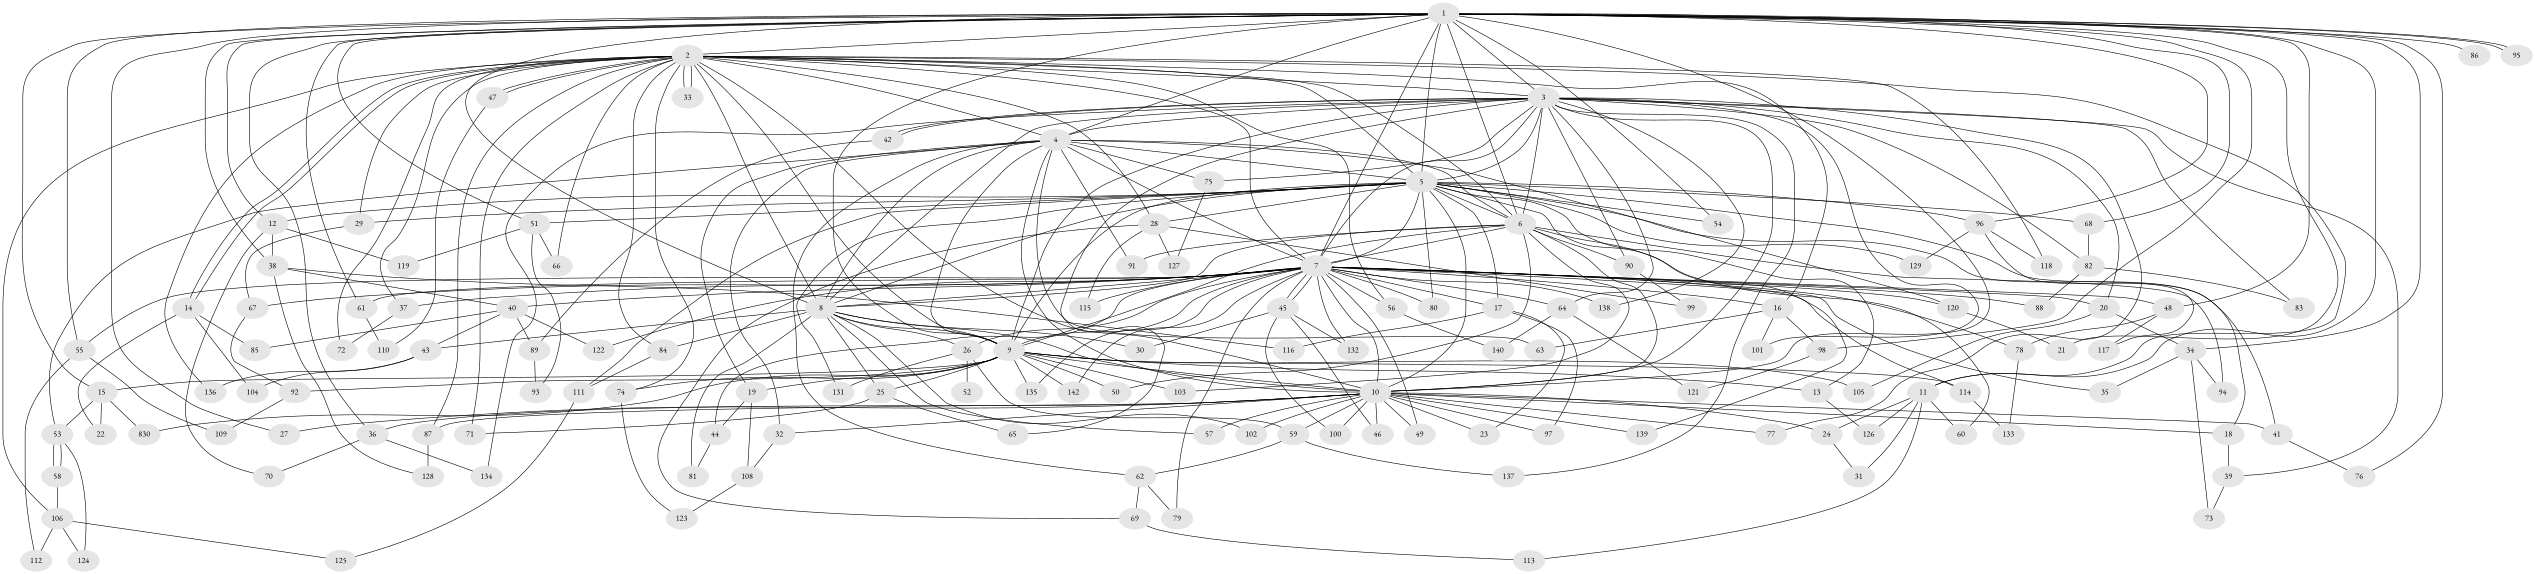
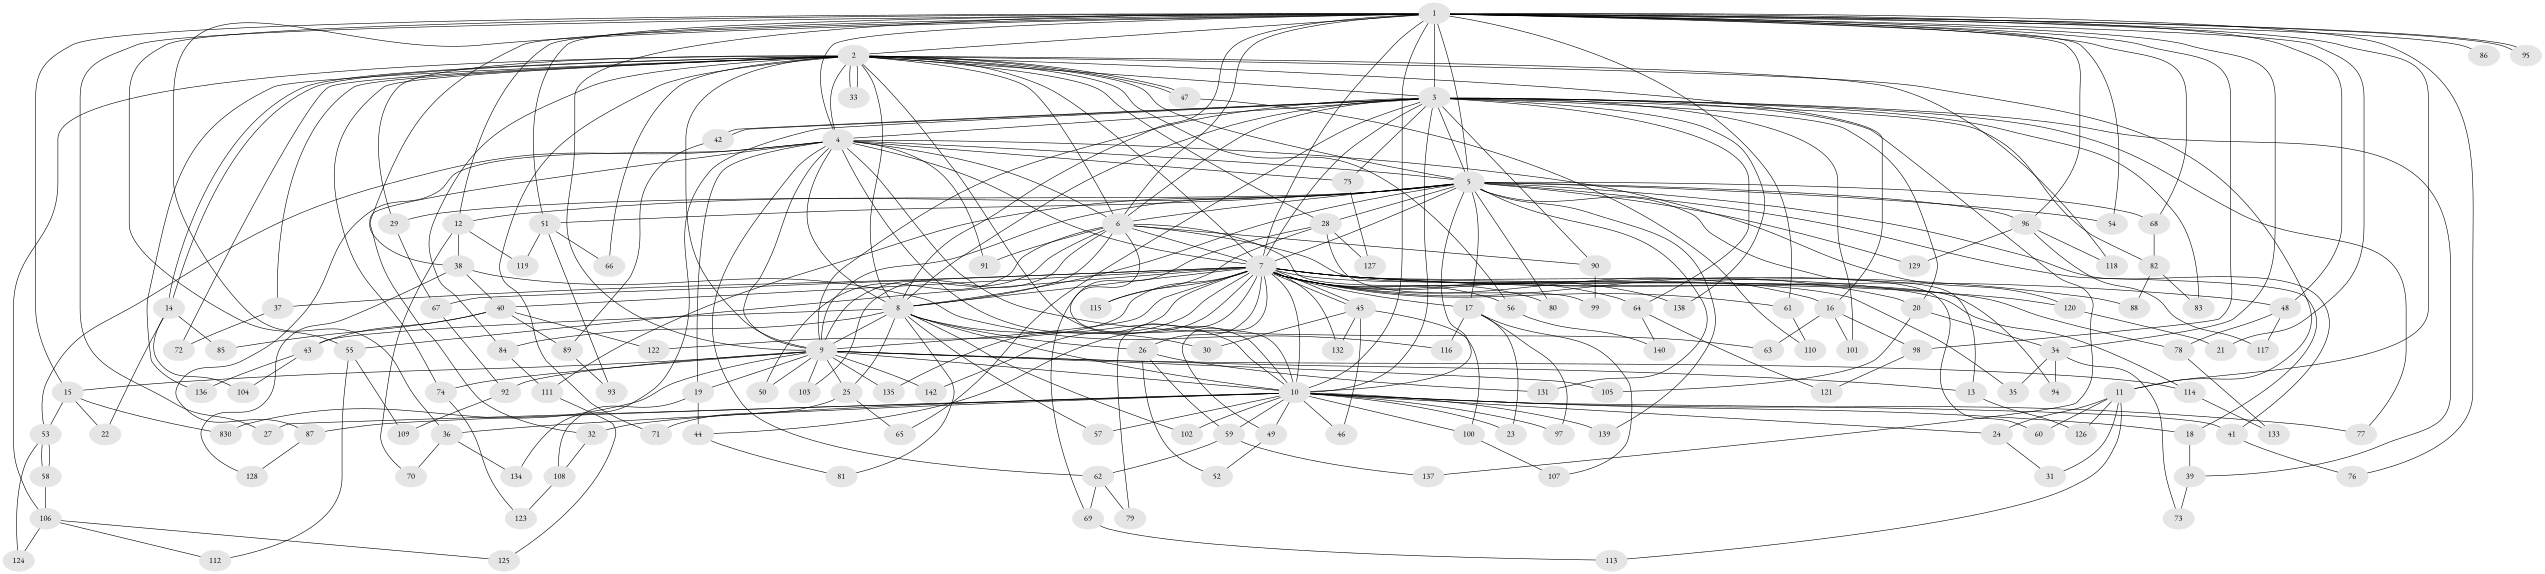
edge "2" -- "87": now "4" -- "87"
edge "49" -- "52": added
node "107": added
